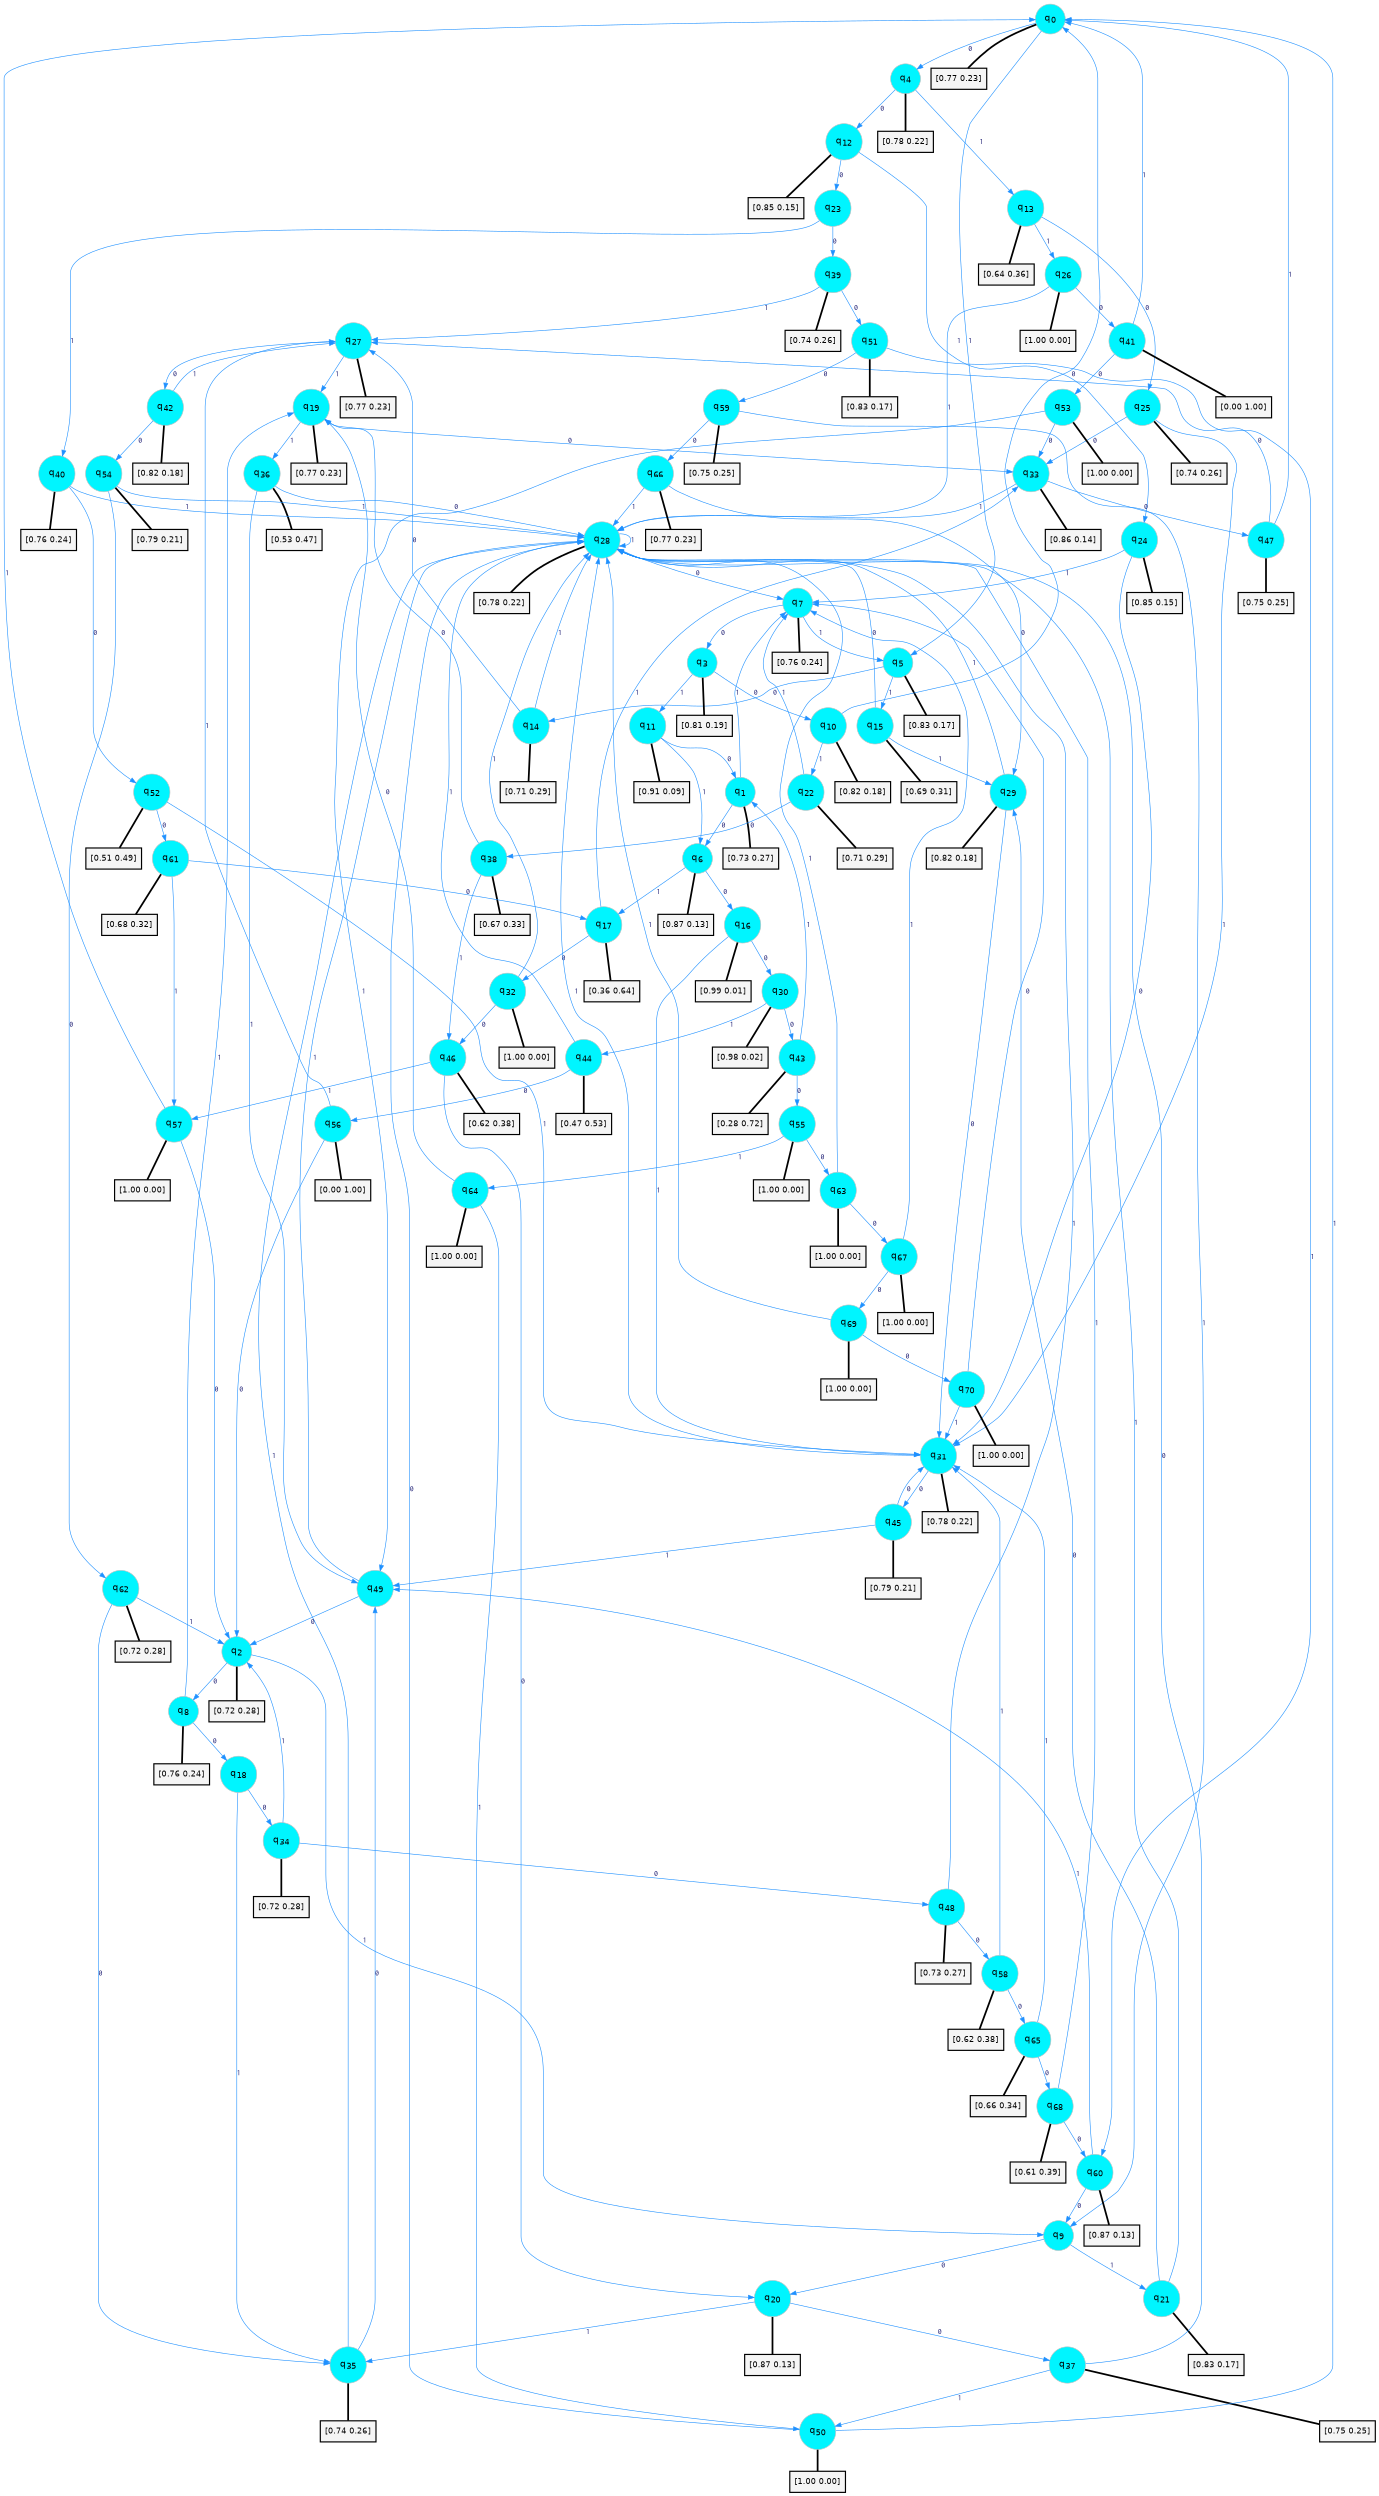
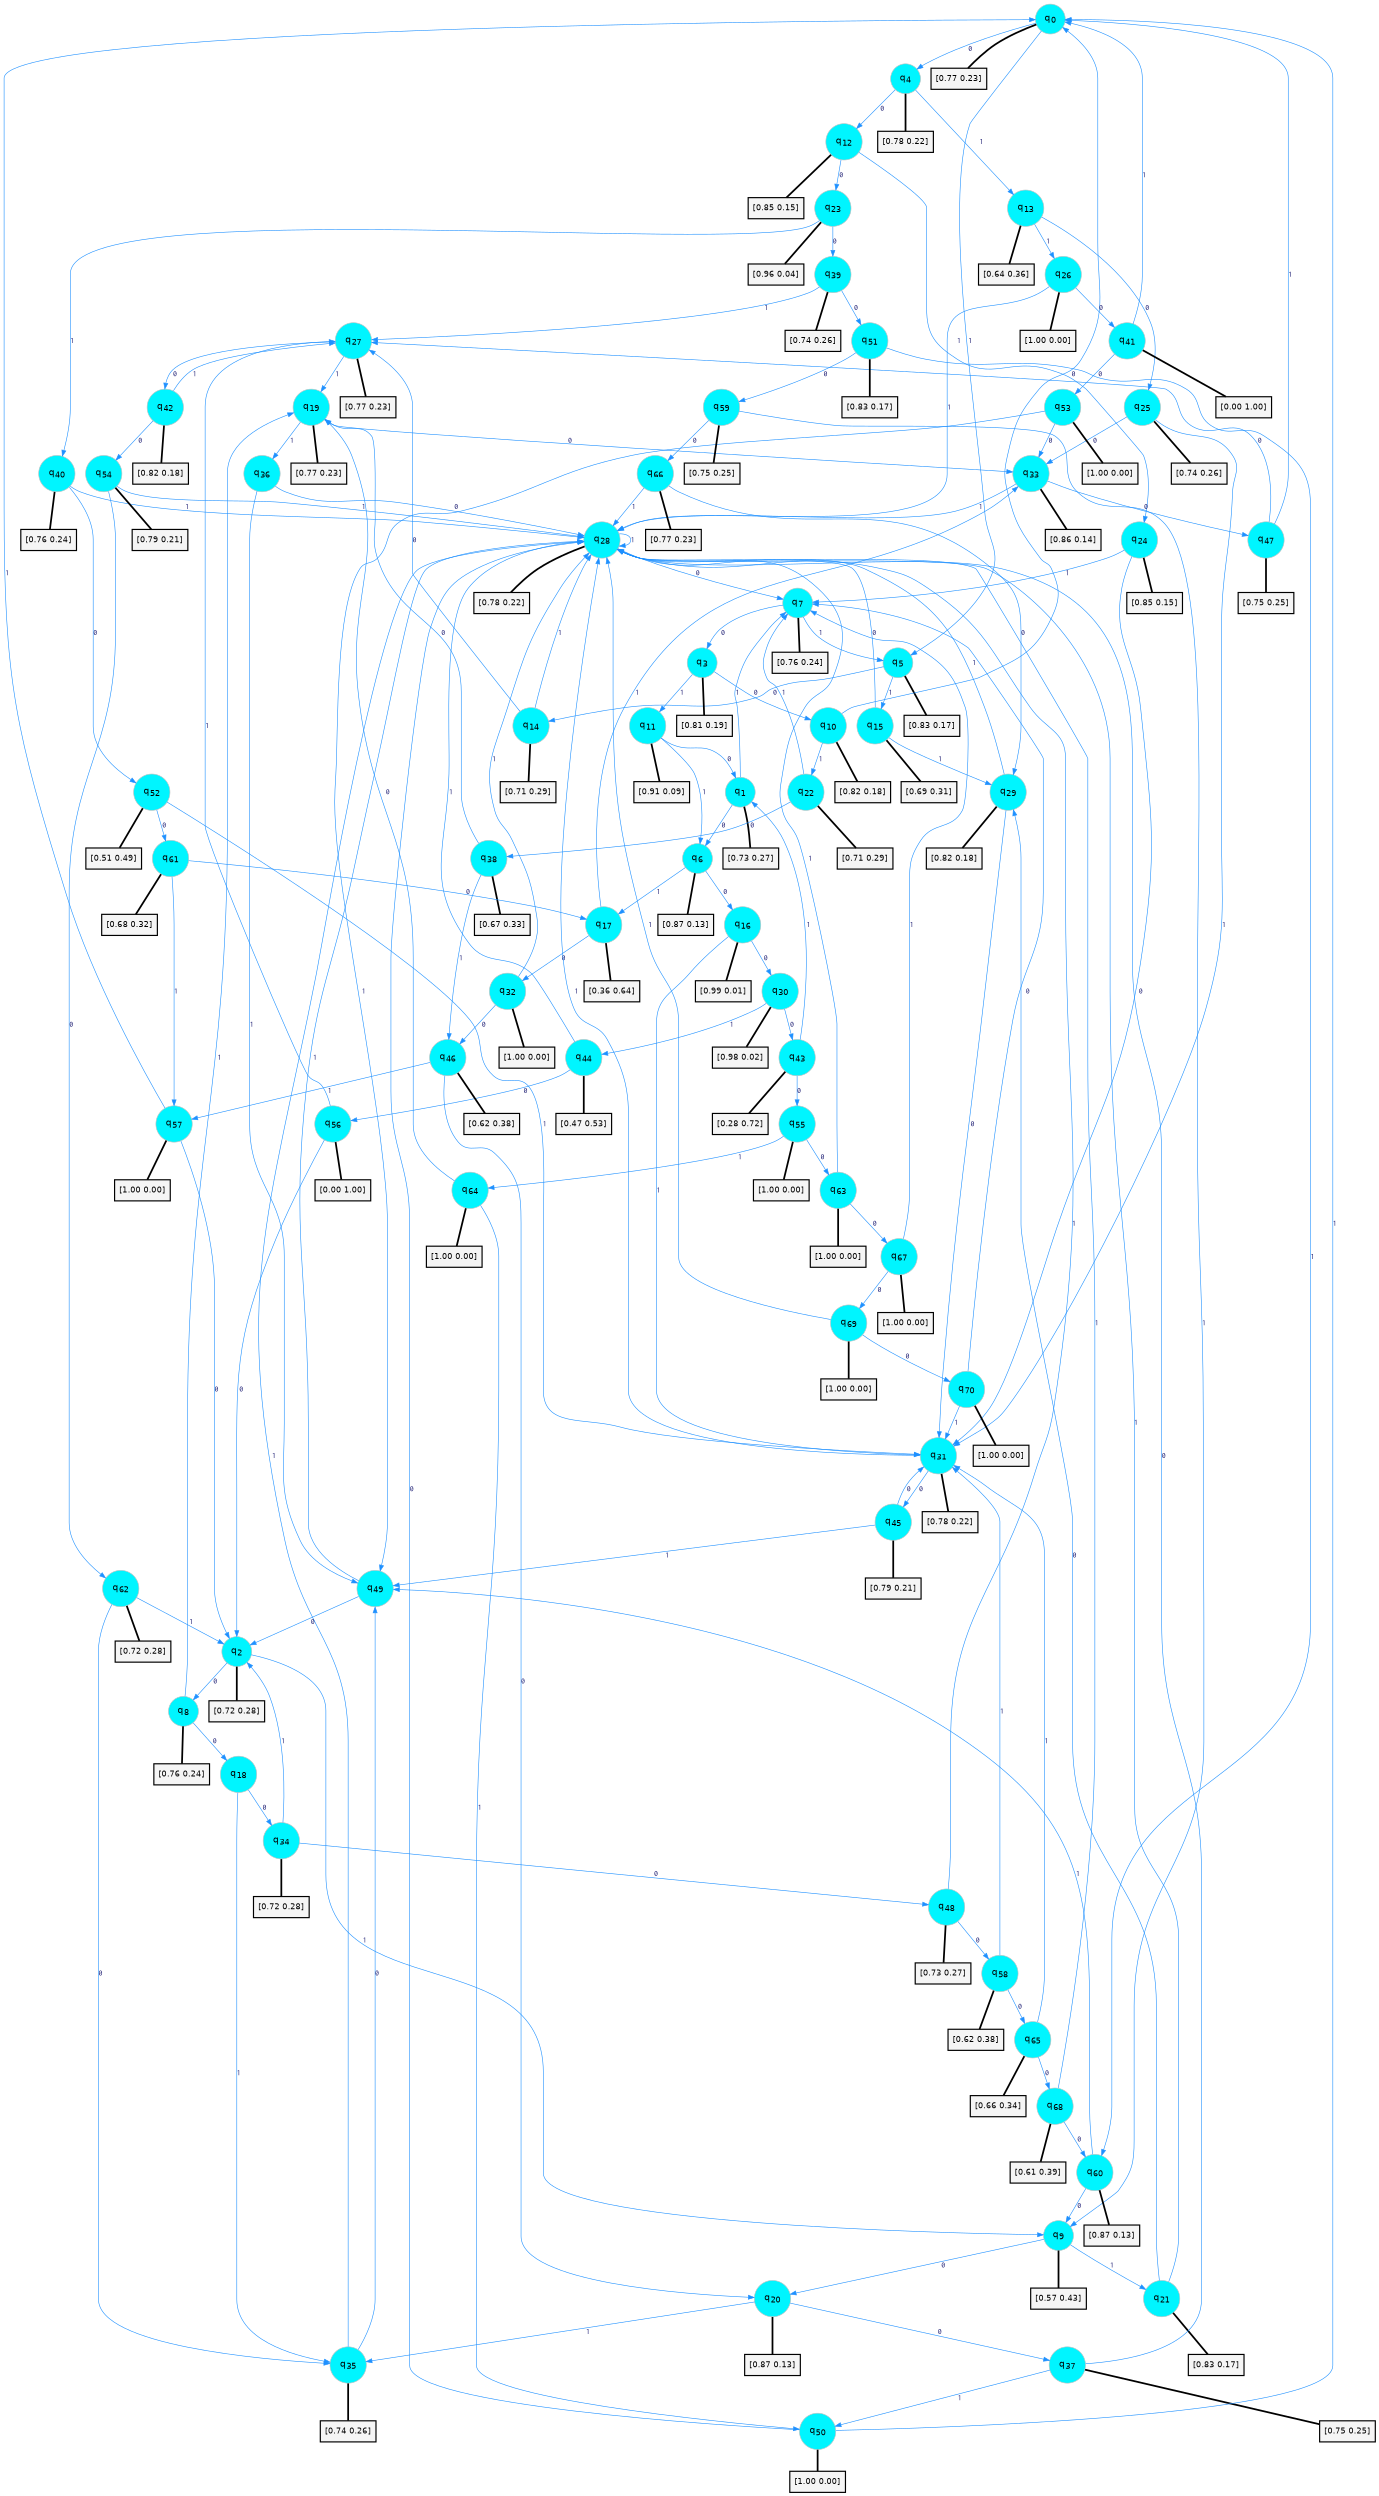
node "[0.96 0.04]": added
node "[0.53 0.47]": removed
node "[0.57 0.43]": added
